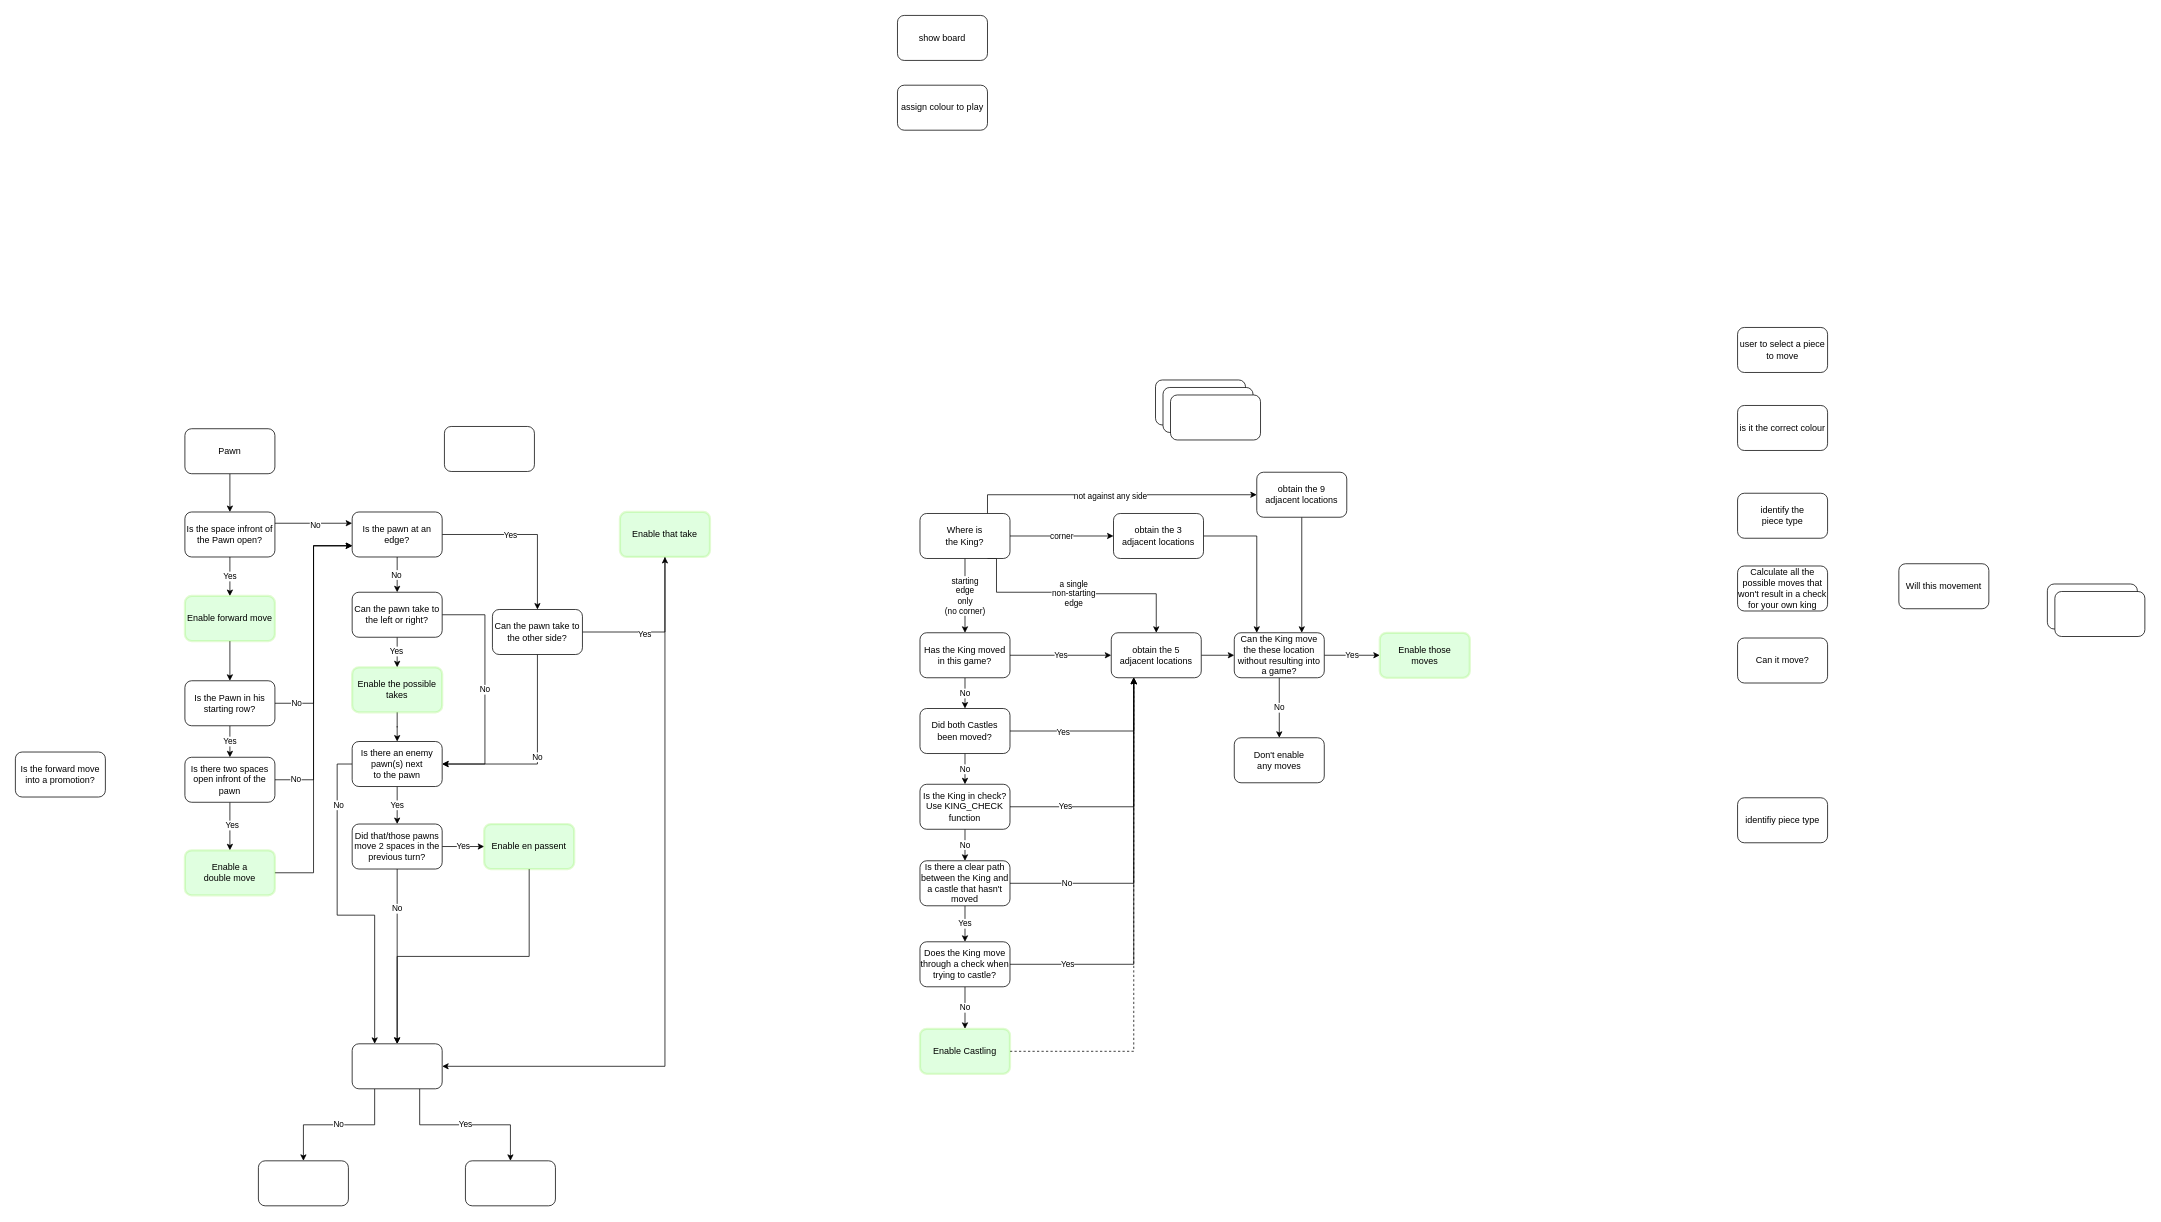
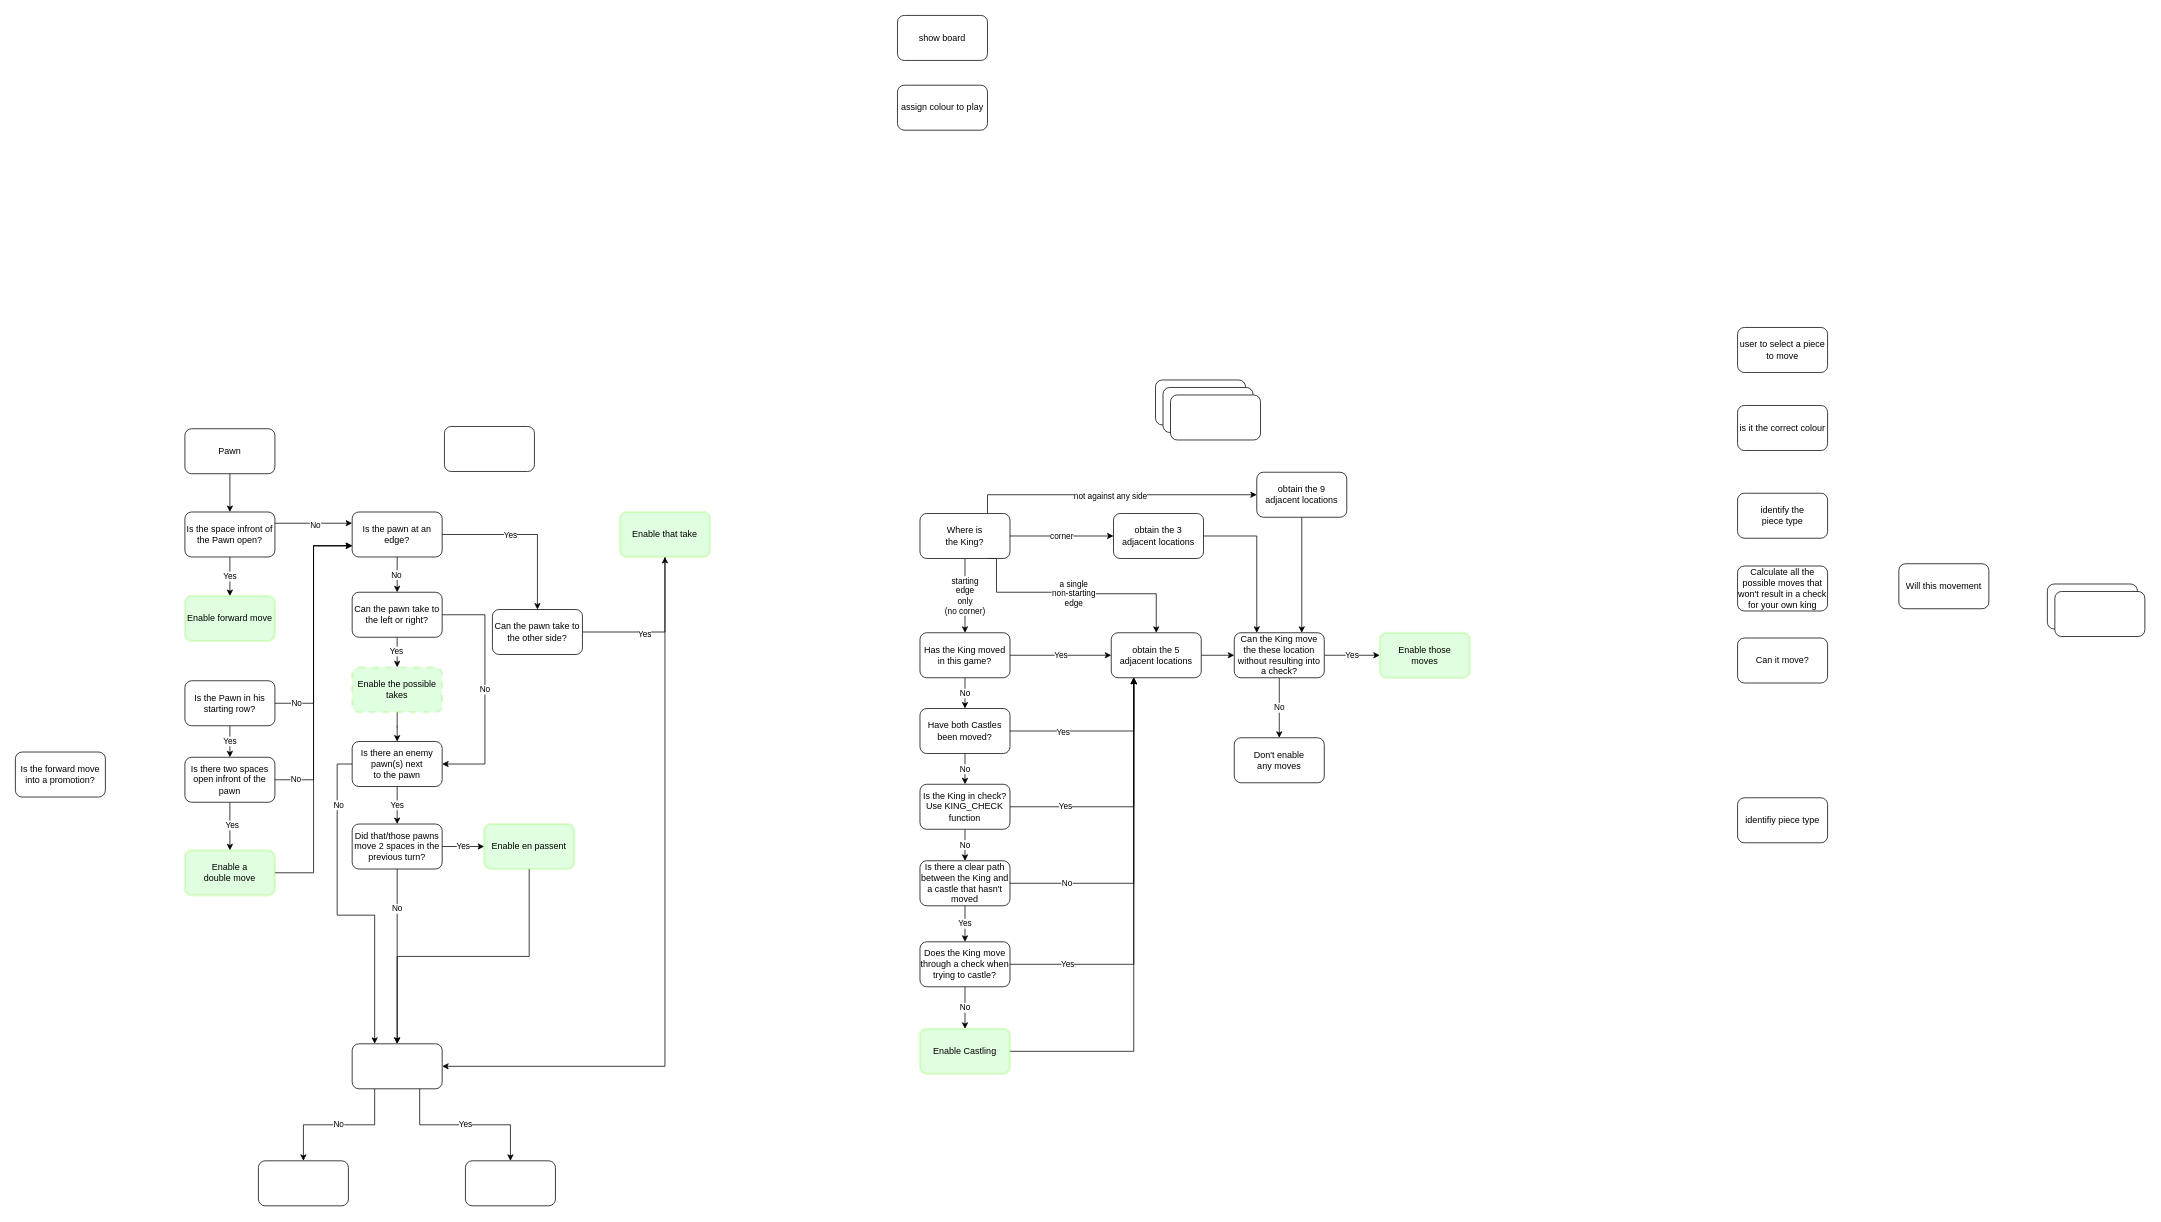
node "Can the King move the these location without resulting into a game?": label "Can the King move the these location without resulting into a game?" -> "Can the King move the these location without resulting into a check?"
edge "Enable forward move" -> "Is the Pawn in his starting row?": removed
node "Enable the possible takes": style solid -> dashed
node "Did both Castles been moved?": label "Did both Castles been moved?" -> "Have both Castles been moved?"
edge "Can the pawn take to the other side?" -> "Is there an enemy pawn(s) next to the pawn": removed, label "No"
edge "Enable Castling" -> "obtain the 5 adjacent locations": style dashed -> solid
